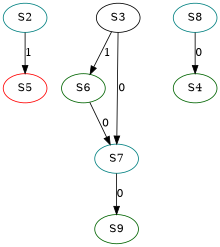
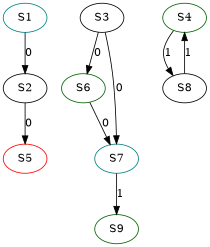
node "S2": color teal -> black
node "S1": added
node "S8": color teal -> black
edge "S4" -> "S8": added, label "1"
edge "S2" -> "S5": label "1" -> "0"
edge "S3" -> "S6": label "1" -> "0"
edge "S8" -> "S4": label "0" -> "1"
edge "S7" -> "S9": label "0" -> "1"
